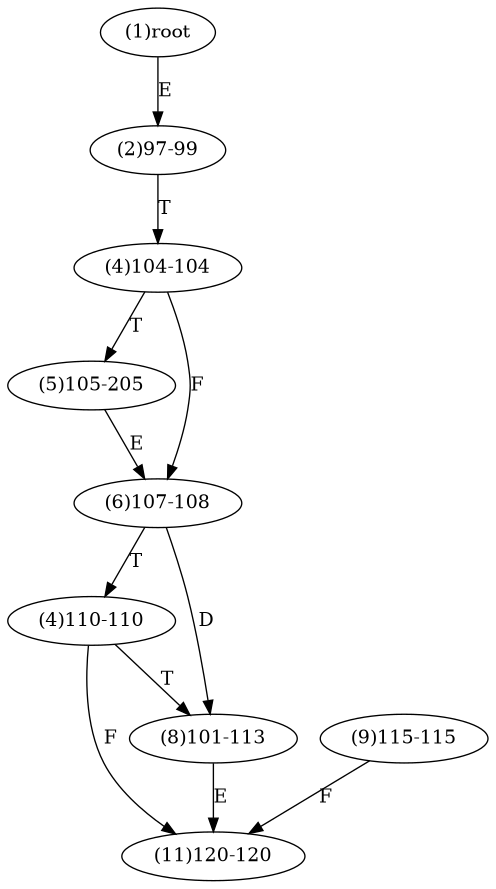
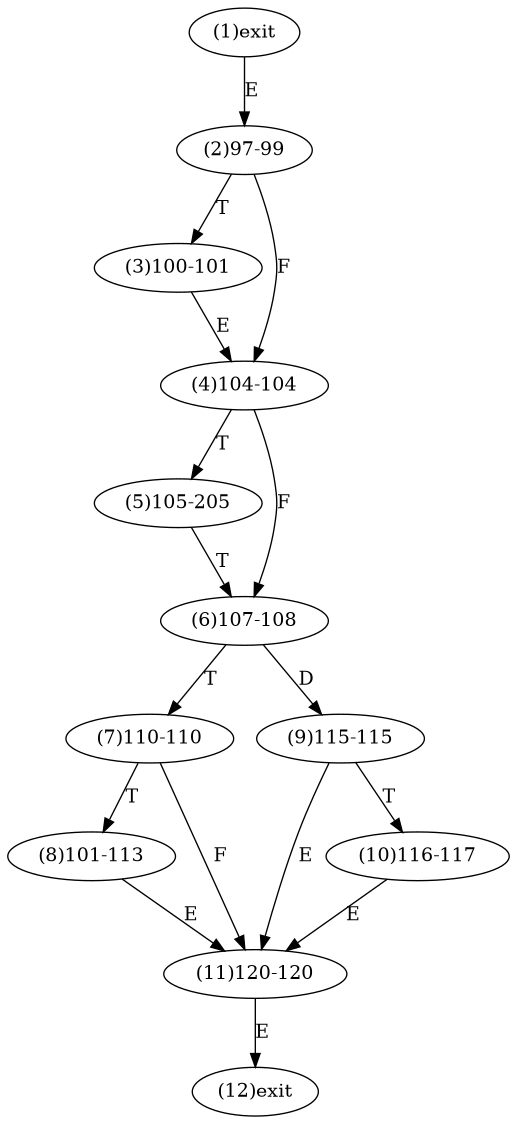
node "(1)root": label "(1)root" -> "(1)exit"
edge "(2)97-99" -> "(4)104-104": label "T" -> "F"
node "(3)100-101": added
edge "(5)105-205" -> "(6)107-108": label "E" -> "T"
edge "(6)107-108" -> "(8)101-113": now "(6)107-108" -> "(9)115-115"
node "(4)110-110": label "(4)110-110" -> "(7)110-110"
edge "(9)115-115" -> "(11)120-120": label "F" -> "E"
node "(10)116-117": added
node "(12)exit": added
